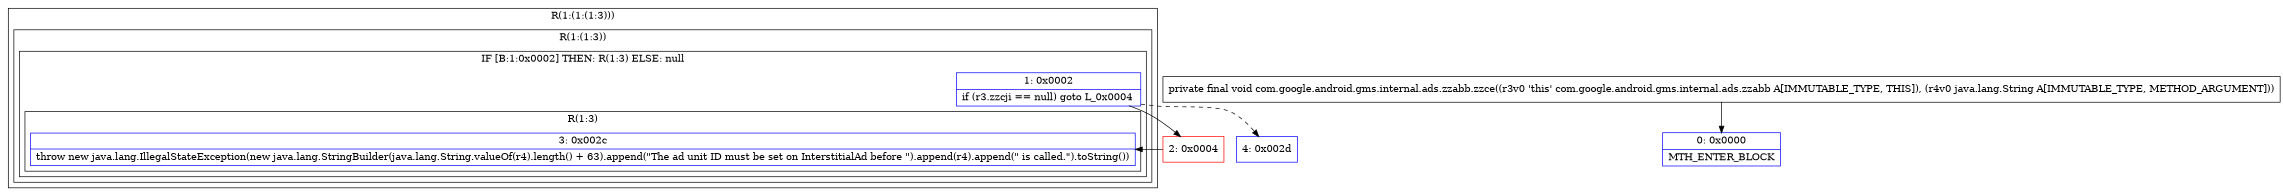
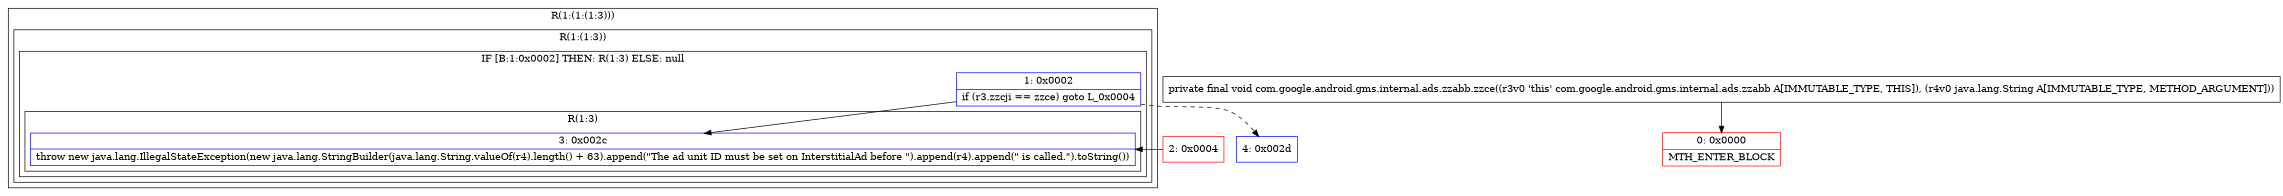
node "1: 0x0002": text "if (r3.zzcji == null) goto L_0x0004" -> "if (r3.zzcji == zzce) goto L_0x0004"
edge "1: 0x0002" -> "2: 0x0004": now "1: 0x0002" -> "3: 0x002c"
node "0: 0x0000": color blue -> red
